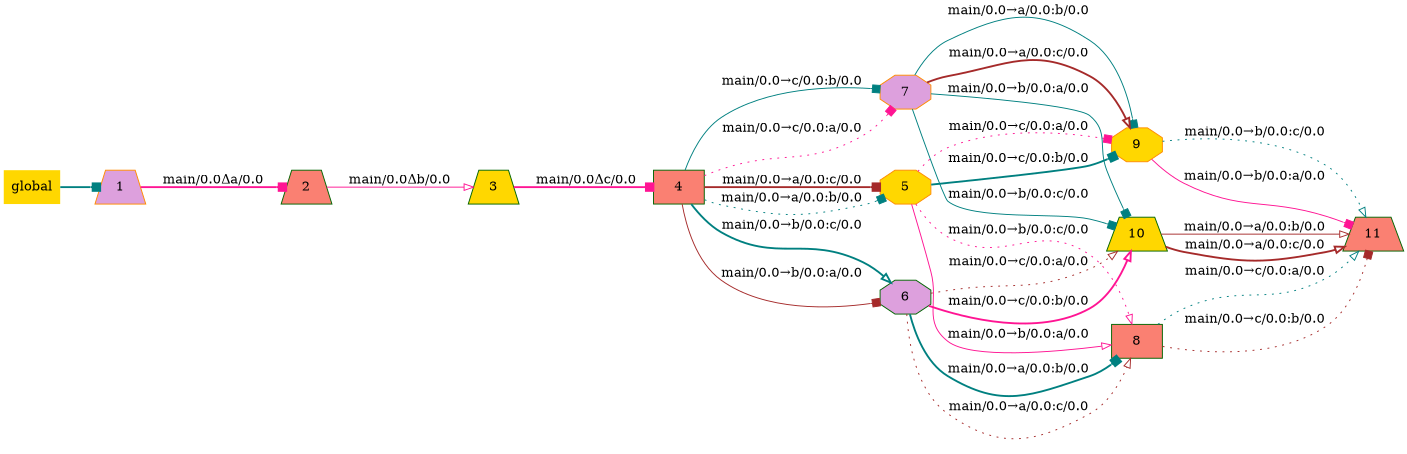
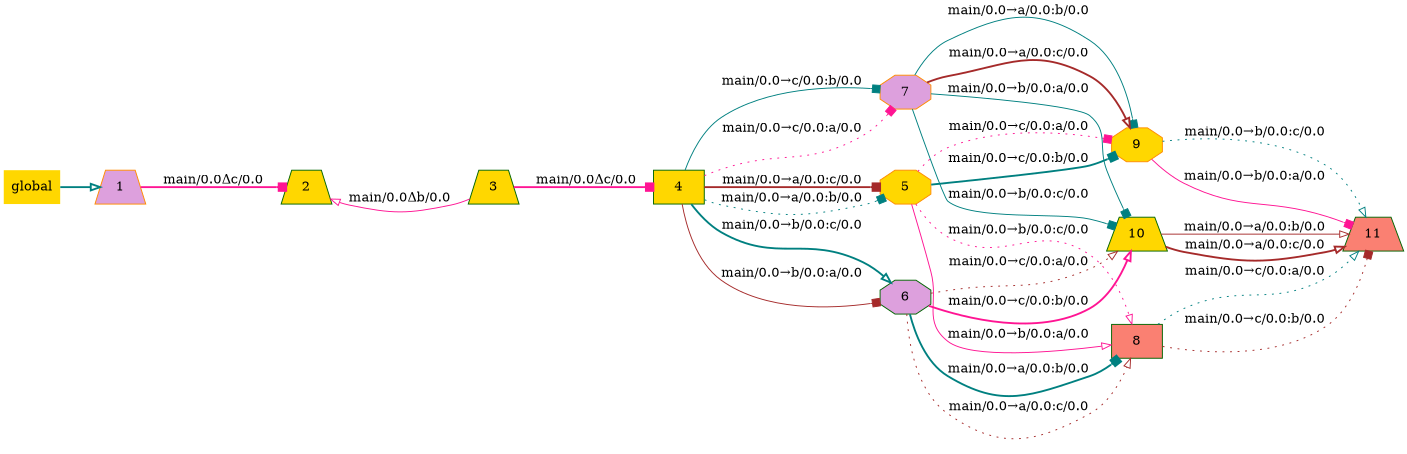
edge "1" -> "2": label "main/0.0Δa/0.0" -> "main/0.0Δc/0.0"
edge "global" -> "1": arrowhead box -> onormal
node "2": fillcolor salmon -> gold
edge "2" -> "3": reversed
node "4": fillcolor salmon -> gold
